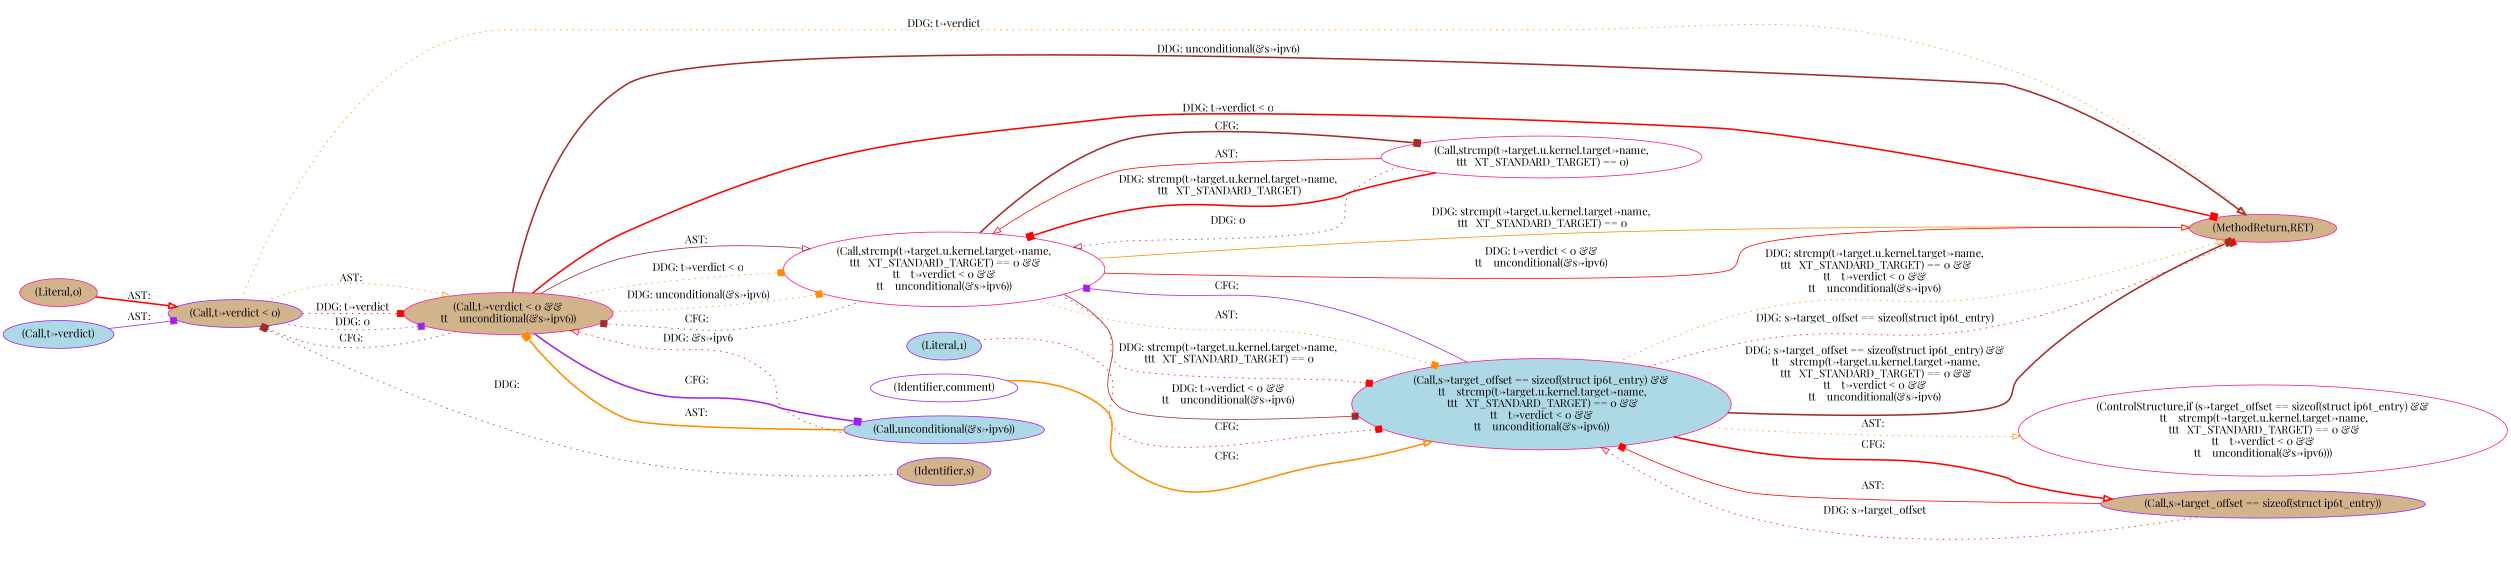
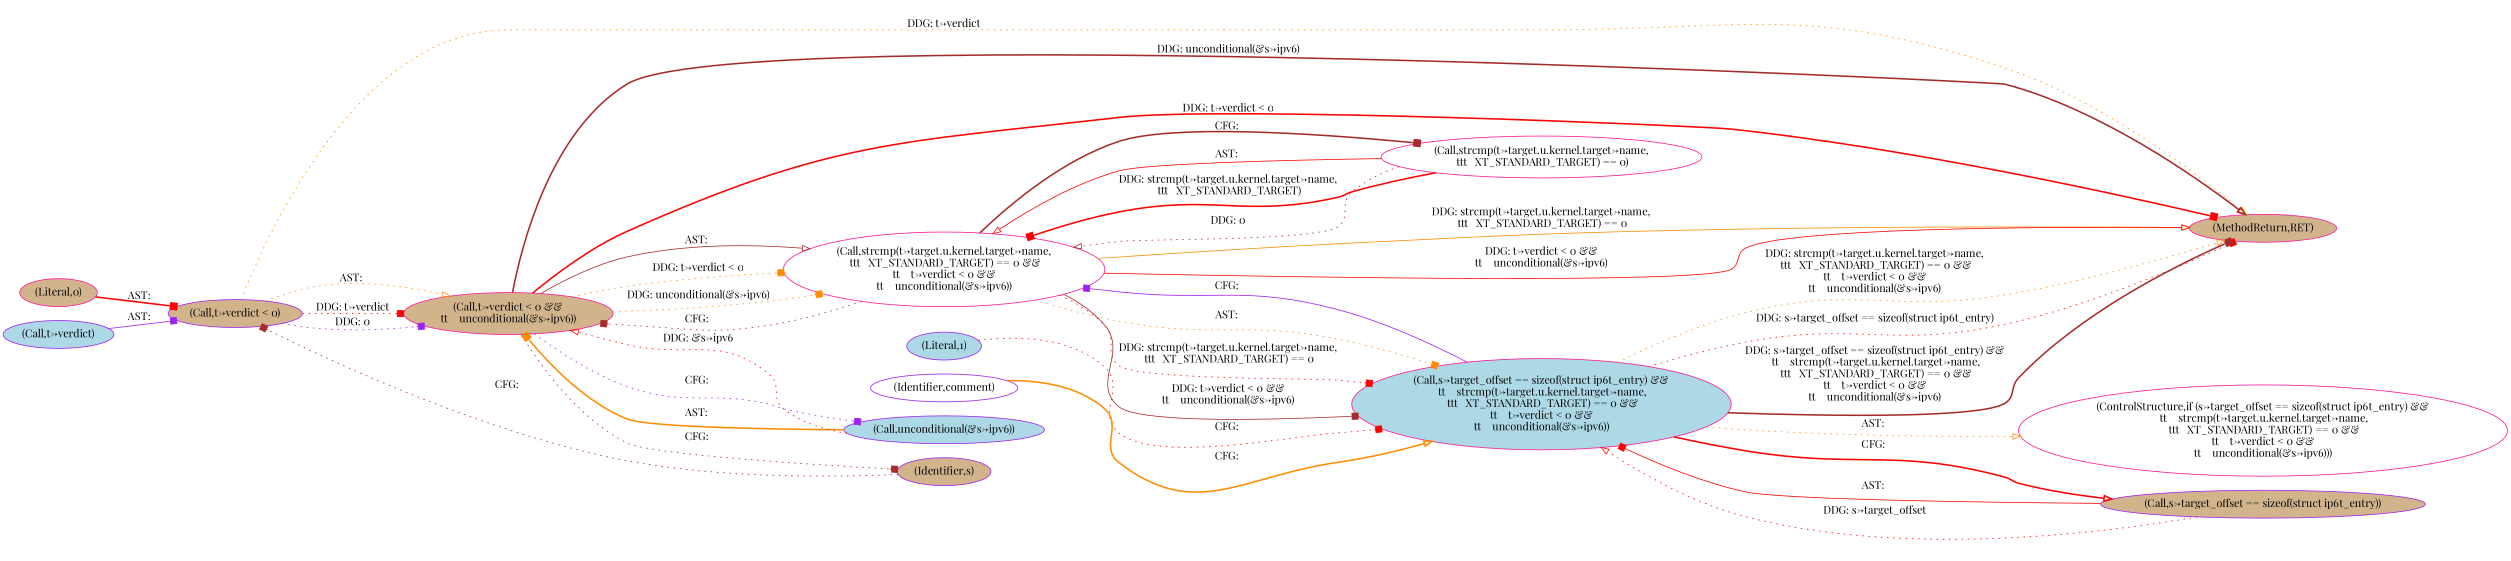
edge "(Literal,0)" -> "(Call,t->verdict < 0)": arrowhead onormal -> box
edge "(Call,t->verdict < 0 && tt    unconditional(&s->ipv6))" -> "(Call,t->verdict < 0)": now "(Call,t->verdict < 0 && tt    unconditional(&s->ipv6))" -> "(Identifier,s)"
edge "(Identifier,s)" -> "(Call,t->verdict < 0)": label "DDG: " -> "CFG: "
edge "(Call,t->verdict < 0 && tt    unconditional(&s->ipv6))" -> "(Call,unconditional(&s->ipv6))": style bold -> dotted
